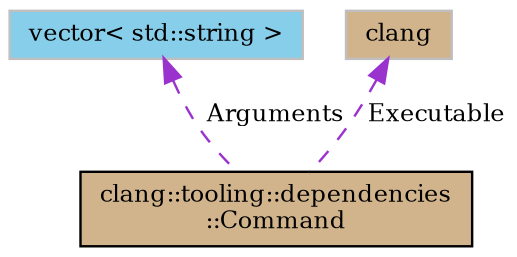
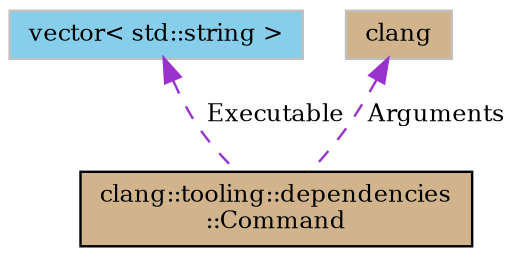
edge "clang::tooling::dependencies ::Command" -> "vector< std::string >": label " Arguments" -> " Executable"
edge "clang::tooling::dependencies ::Command" -> "clang": label " Executable" -> " Arguments"
